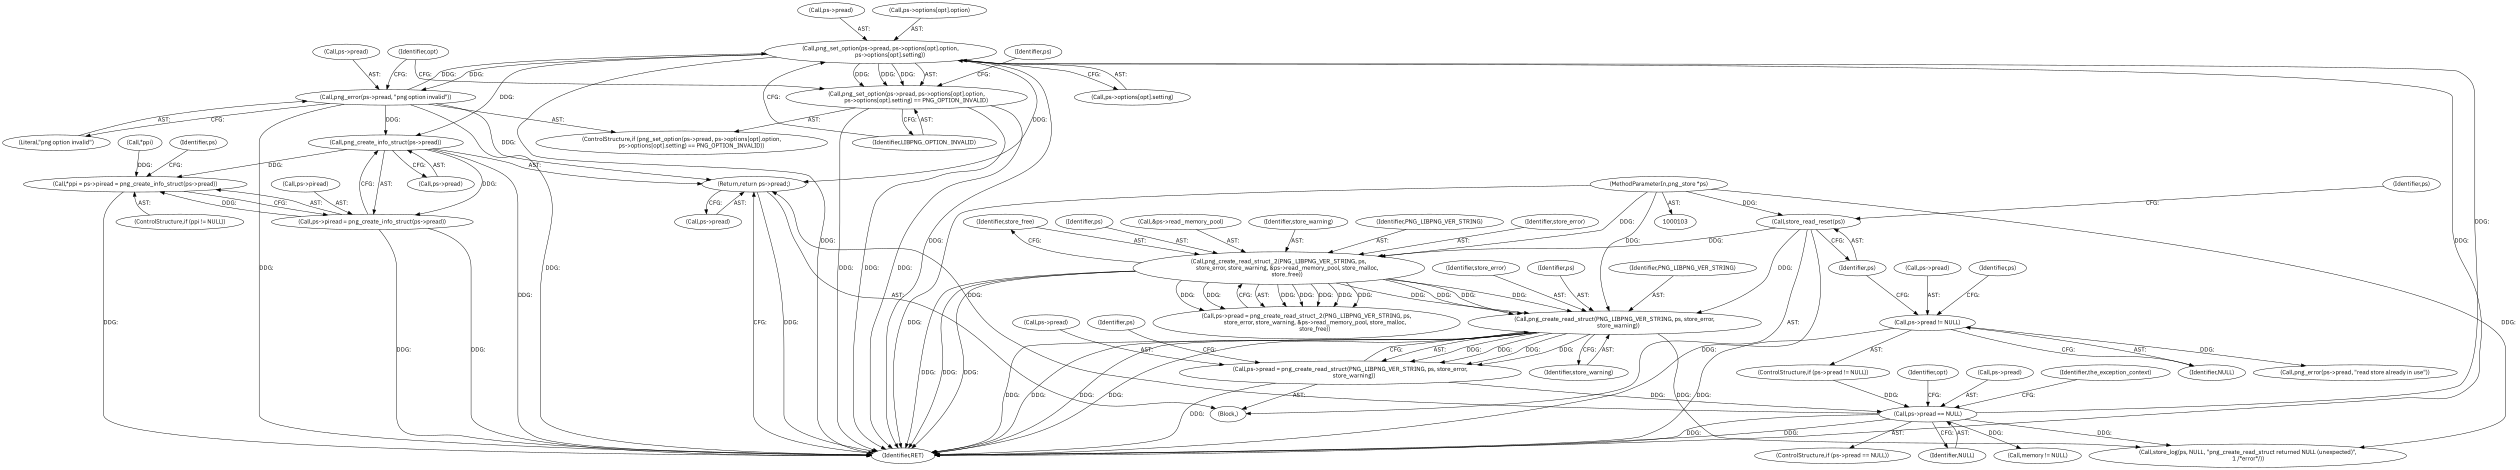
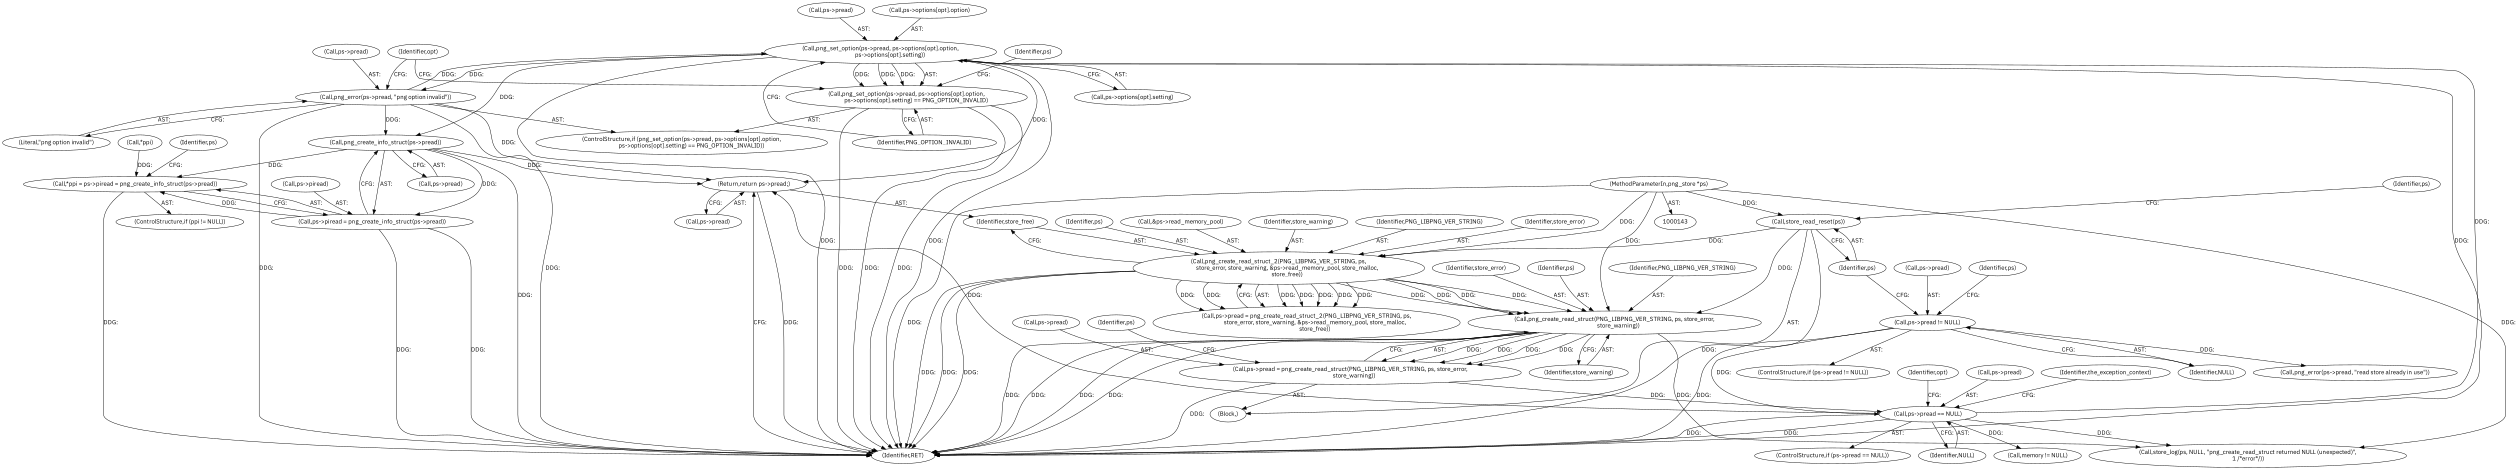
node "(Identifier,LIBPNG_OPTION_INVALID)": label "(Identifier,LIBPNG_OPTION_INVALID)" -> "(Identifier,PNG_OPTION_INVALID)"
edge "(Call,png_create_info_struct(ps->pread))" -> "(Return,return ps->pread;)": label "AST: " -> "DDG: "
edge "(ControlStructure,if (ppi != NULL))" -> "(Call,*ppi = ps->piread = png_create_info_struct(ps->pread))": reversed
node "1000103": label "1000103" -> "1000143"
edge "(Return,return ps->pread;)" -> "(Block,)": now "(Return,return ps->pread;)" -> "(Identifier,store_free)"
edge "(ControlStructure,if (ps->pread != NULL))" -> "(Call,ps->pread == NULL)": now "(Call,ps->pread != NULL)" -> "(Call,ps->pread == NULL)"
